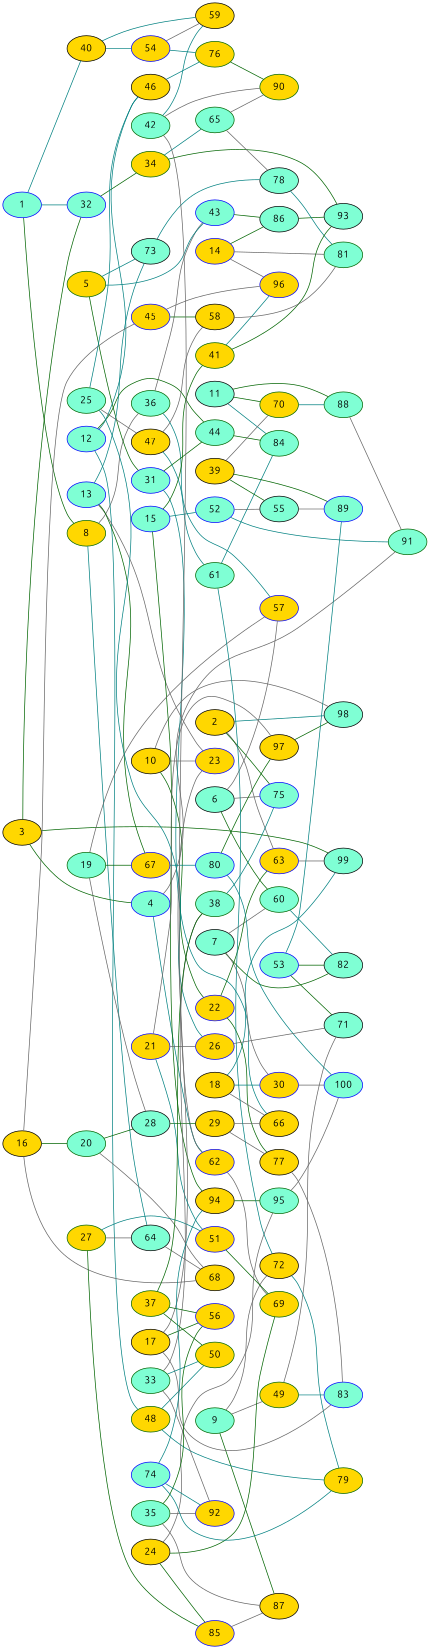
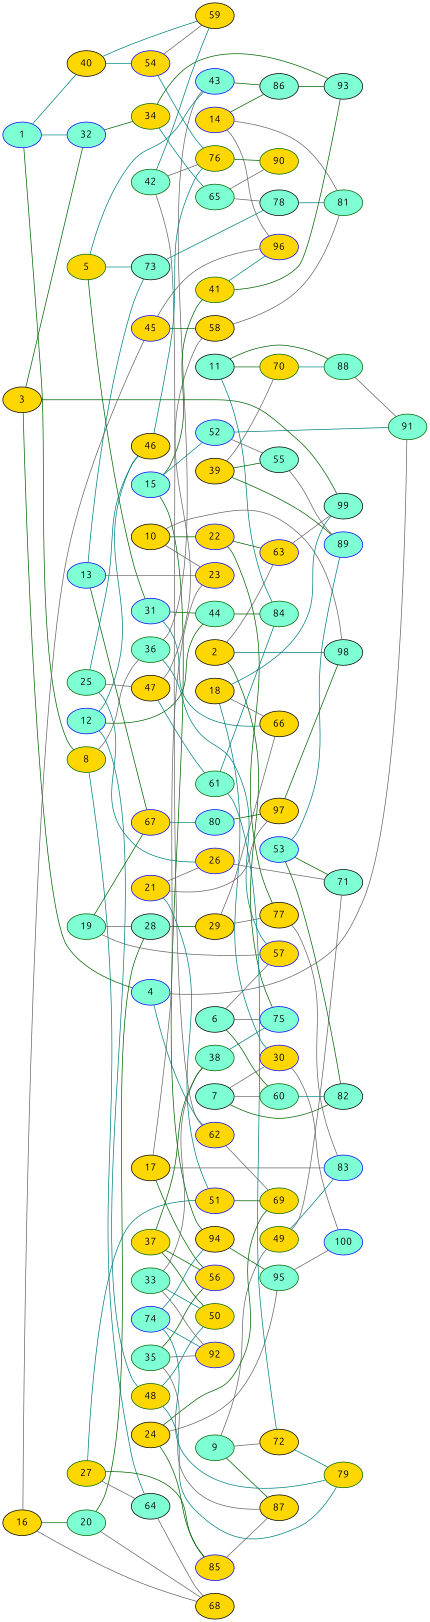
edge "90" -- "42": now "76" -- "42"
edge "80" -- "100": removed
